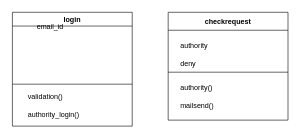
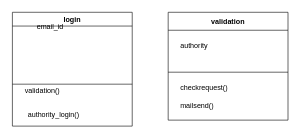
node "checkrequest": label "checkrequest" -> "validation"
node "deny": removed
node "authority()": label "authority()" -> "checkrequest()"
node "validation()": moved (57, 96) -> (54, 90)
